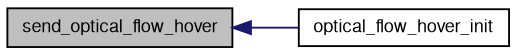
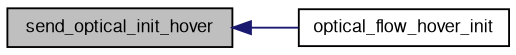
node "send_optical_flow_hover": label "send_optical_flow_hover" -> "send_optical_init_hover"
